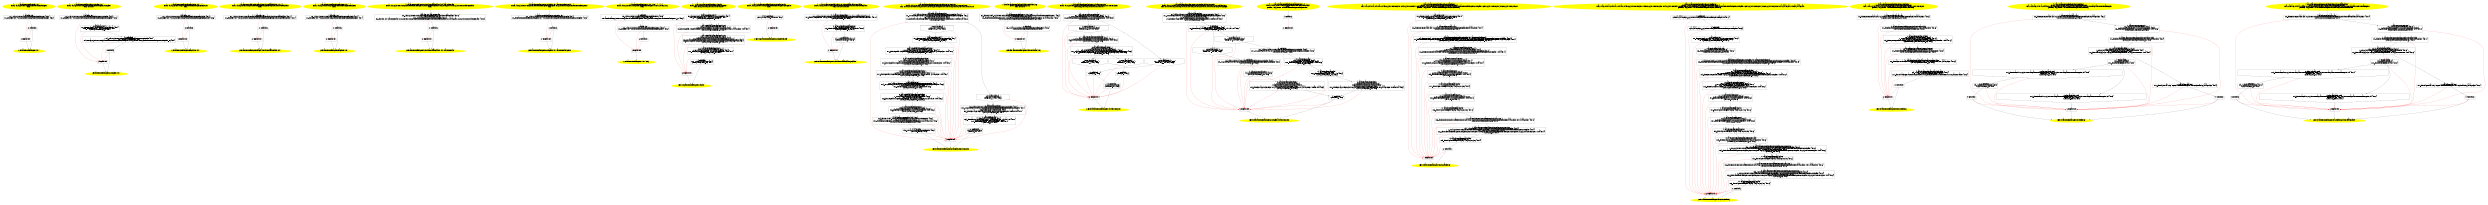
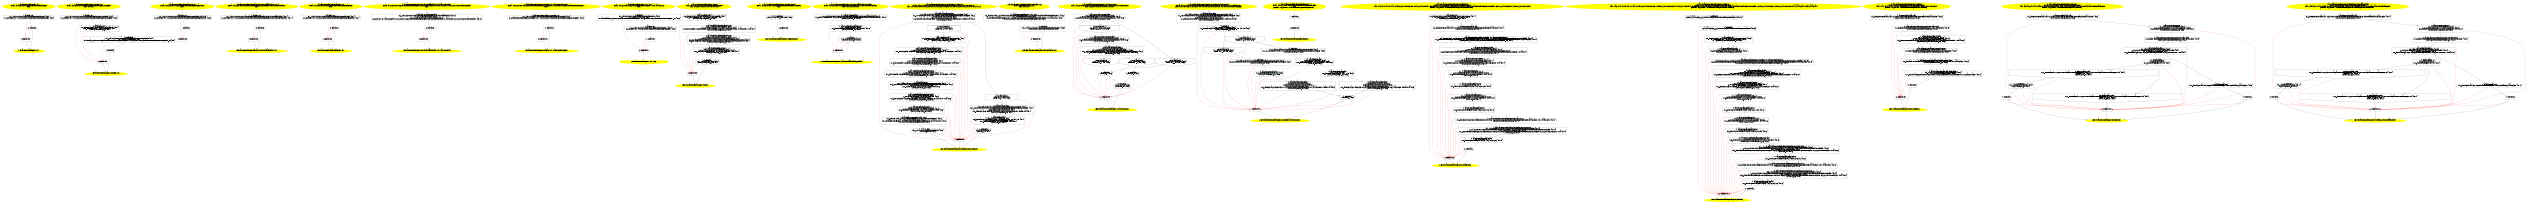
node "2: Exit void ParentRunnerFilteringTest$ExampleTest.test1()": added
node "2: Exit ParentRunnerFilteringTest$ExampleSuite.<init>()": removed
node "2: Exit ParentRunnerFilteringTest$1.<init>(String)": shape ellipse -> invhouse
